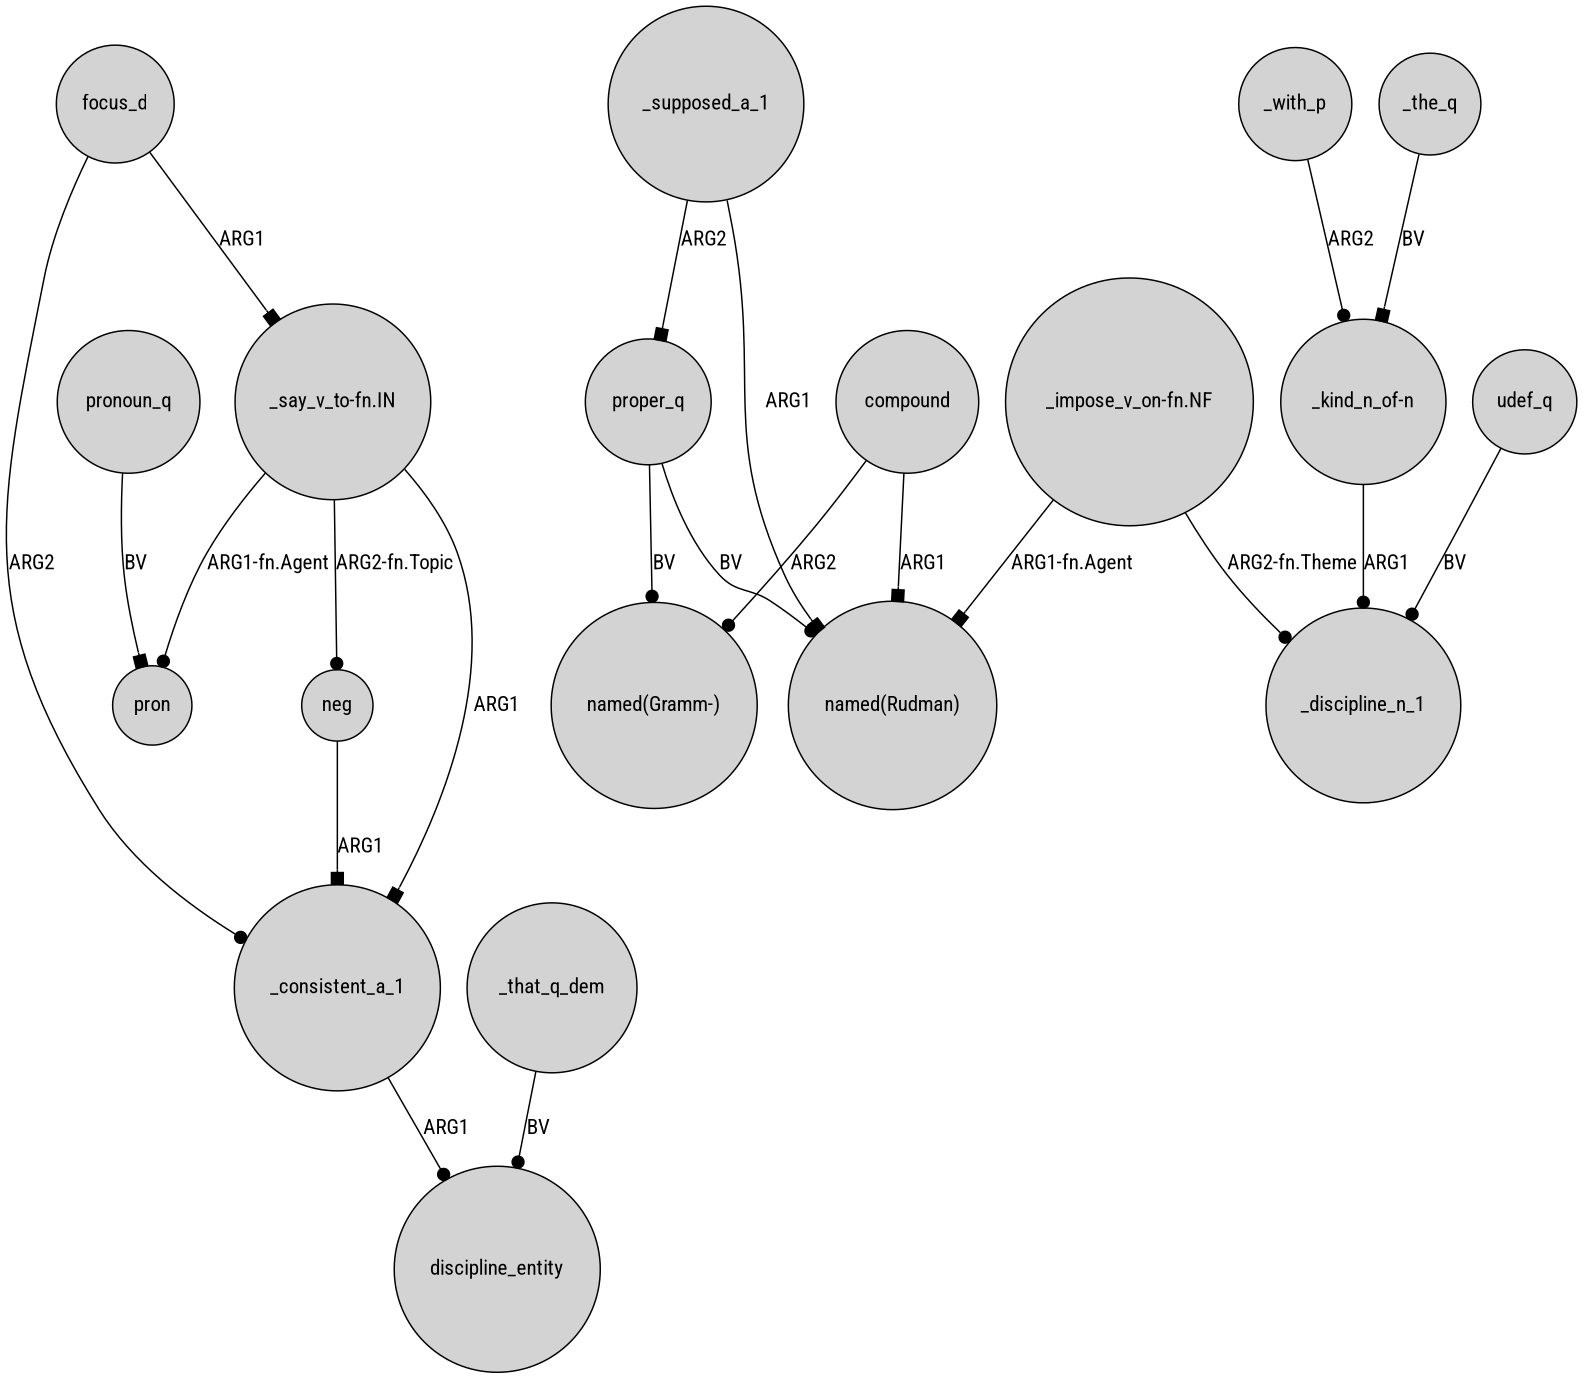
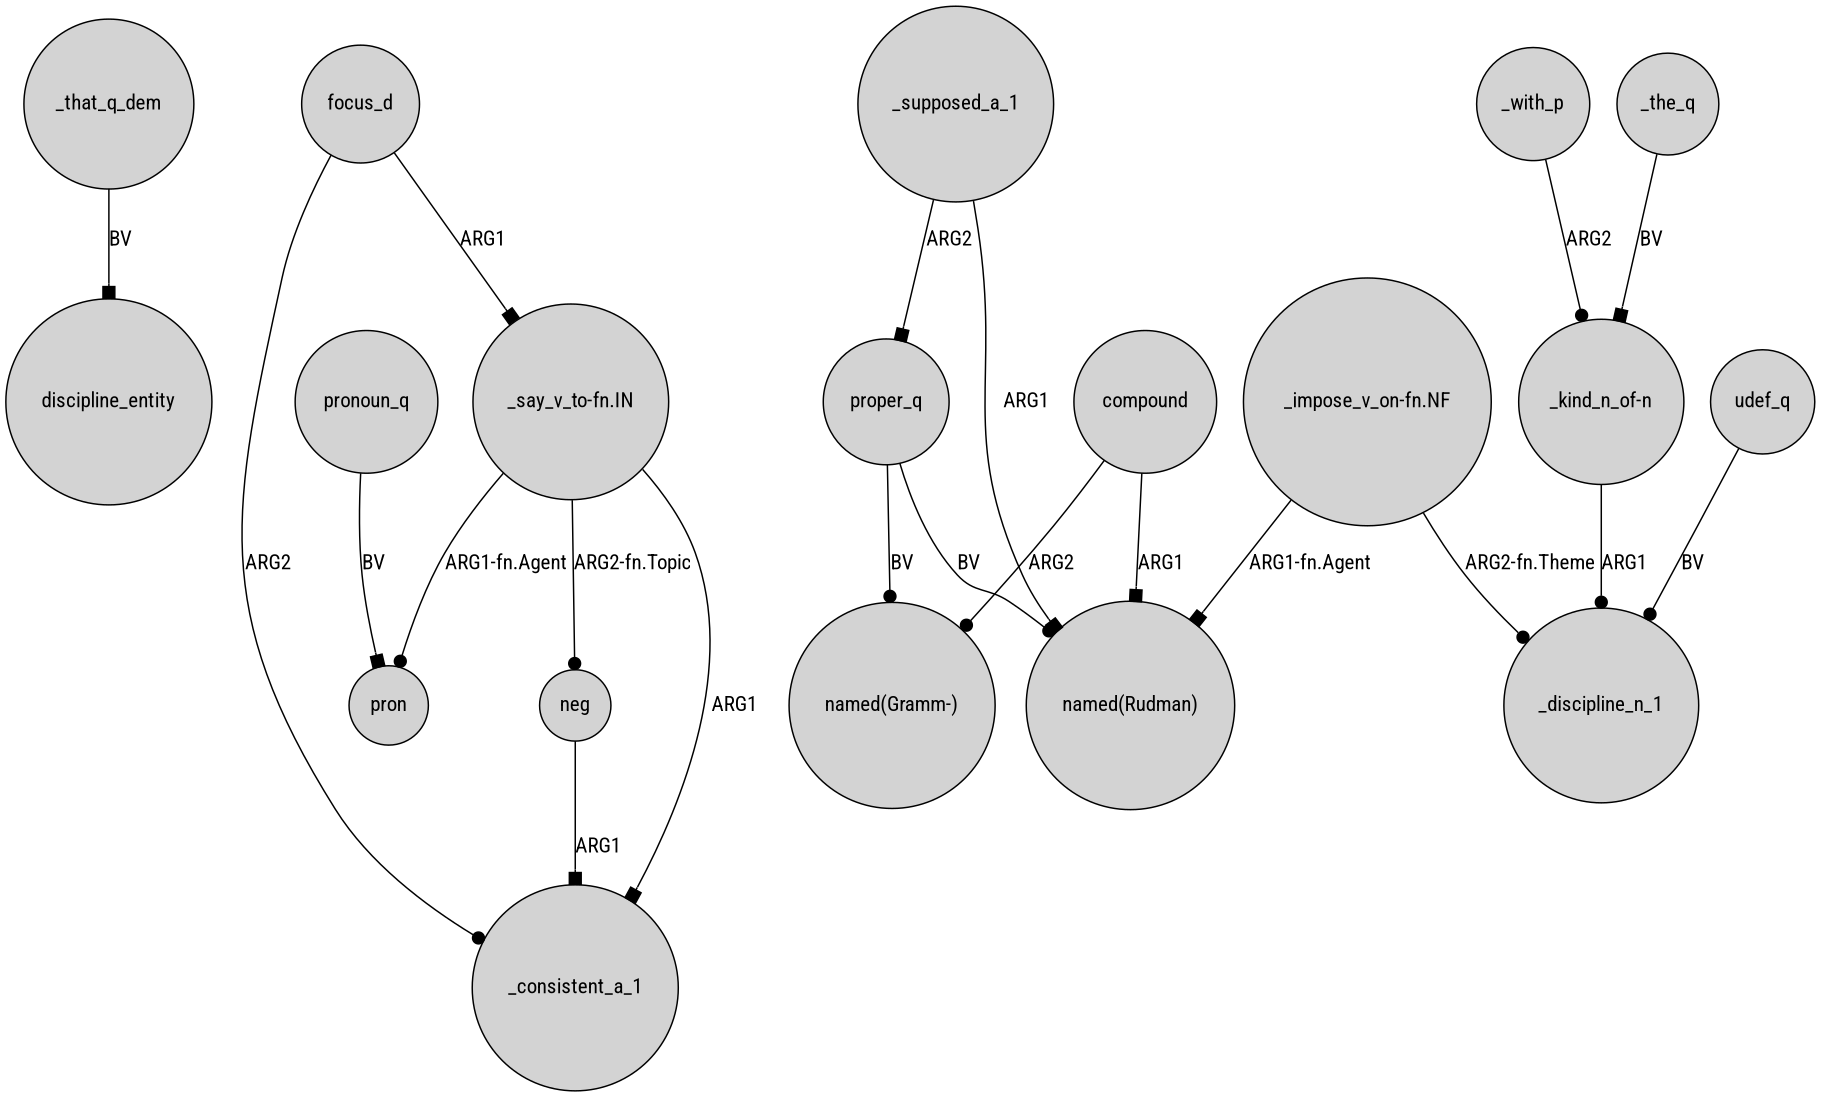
edge "_that_q_dem" -> "discipline_entity": arrowhead dot -> box
edge "_consistent_a_1" -> "discipline_entity": removed, label "ARG1"
